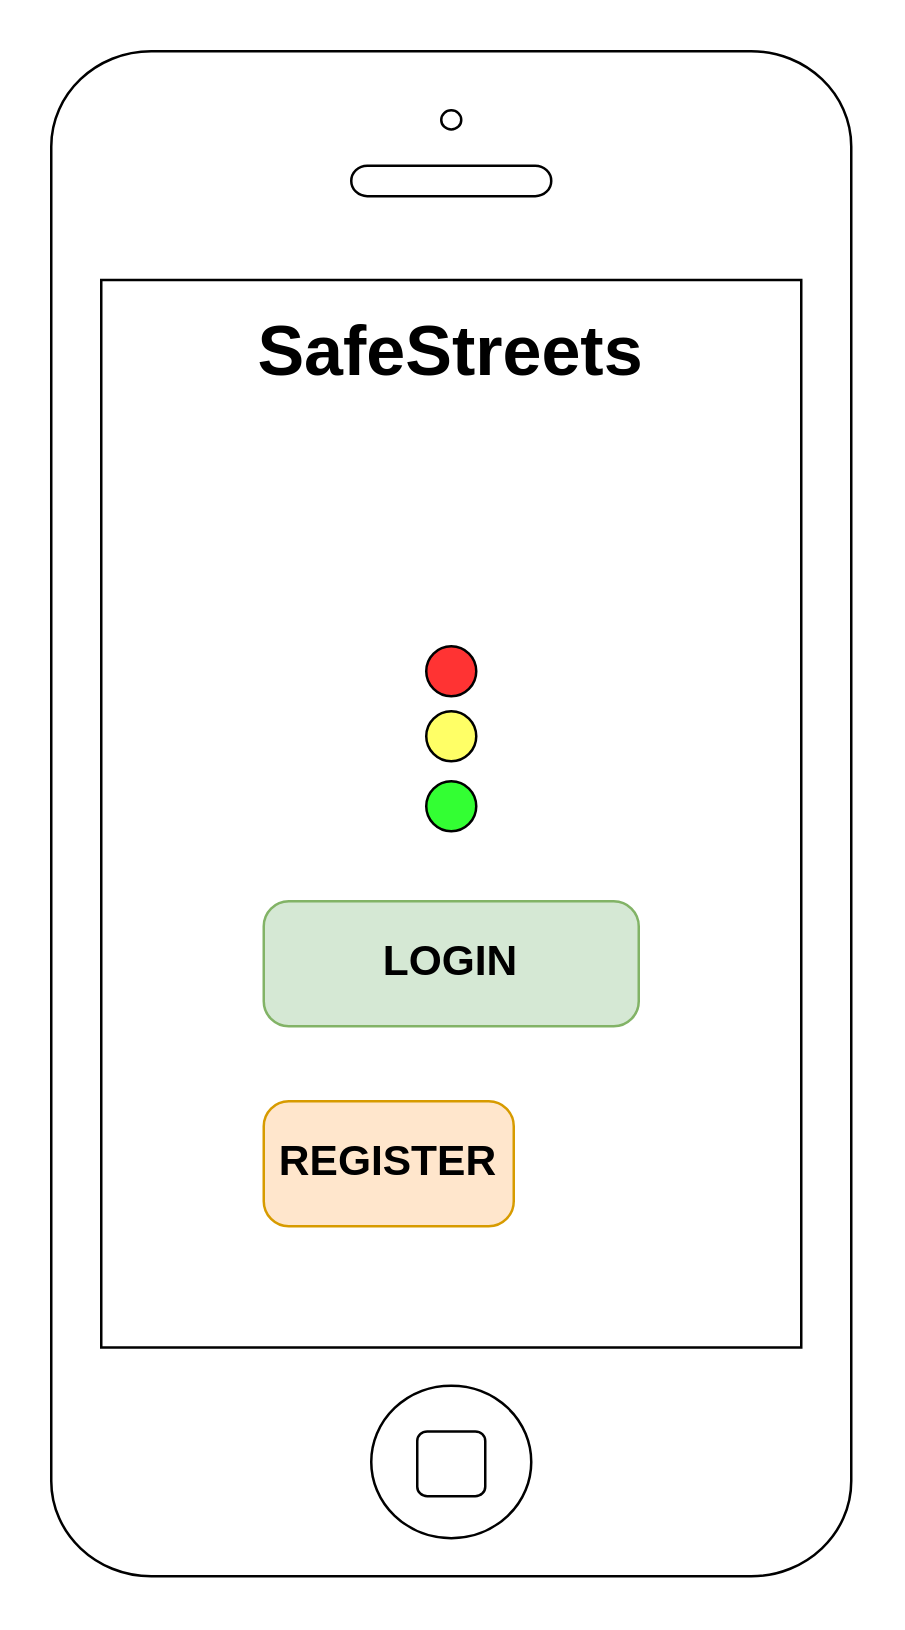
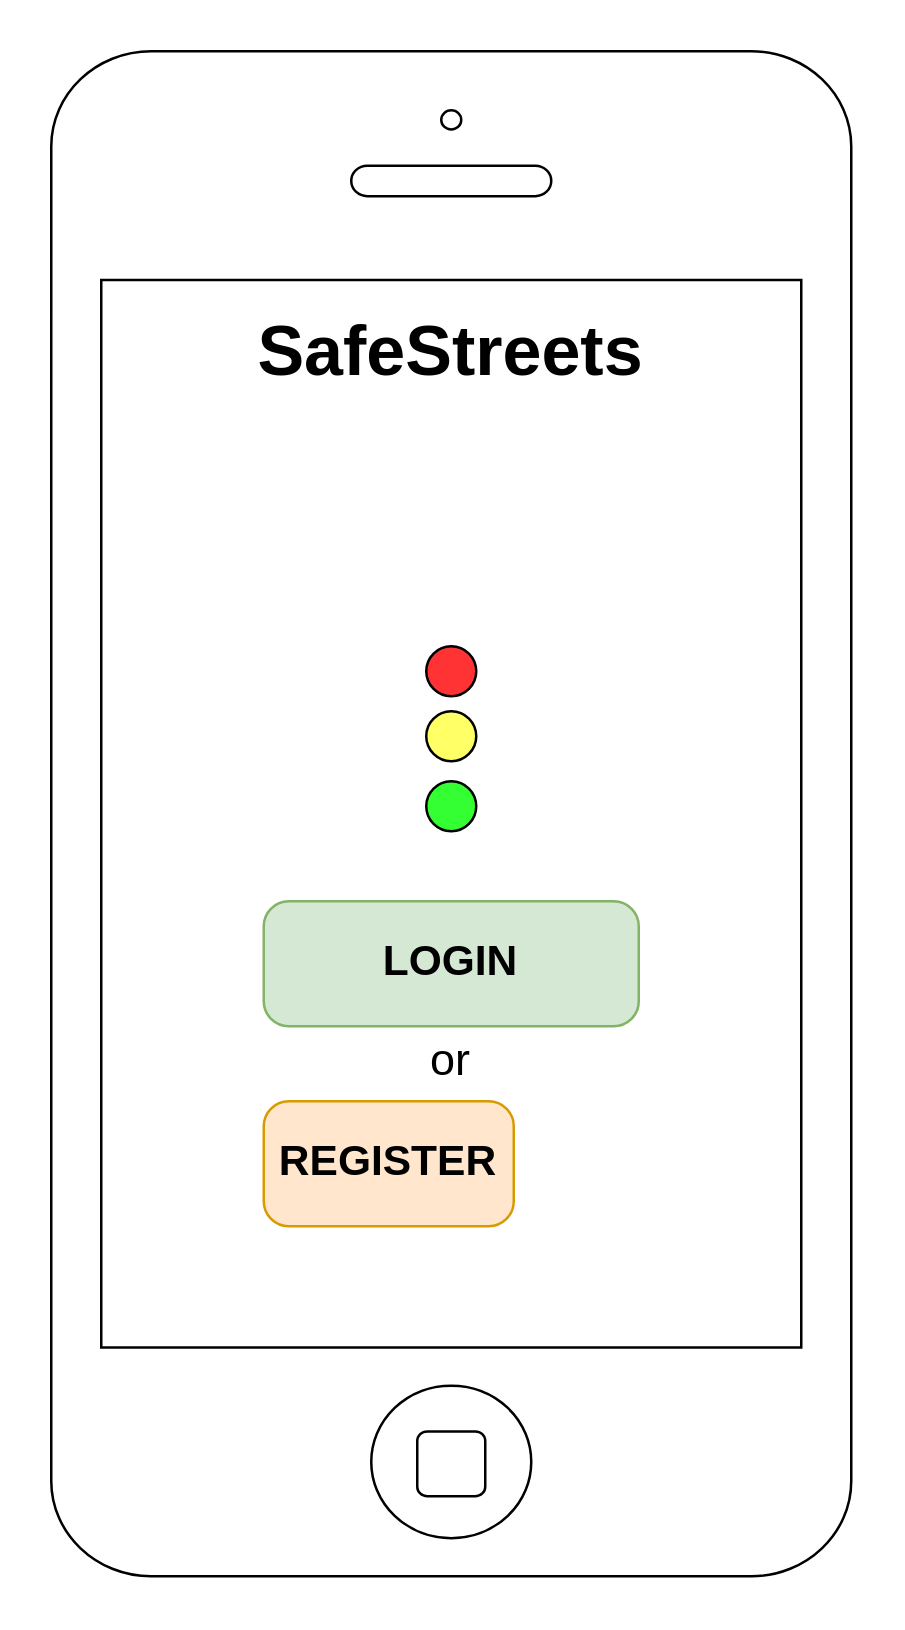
node "or": added
